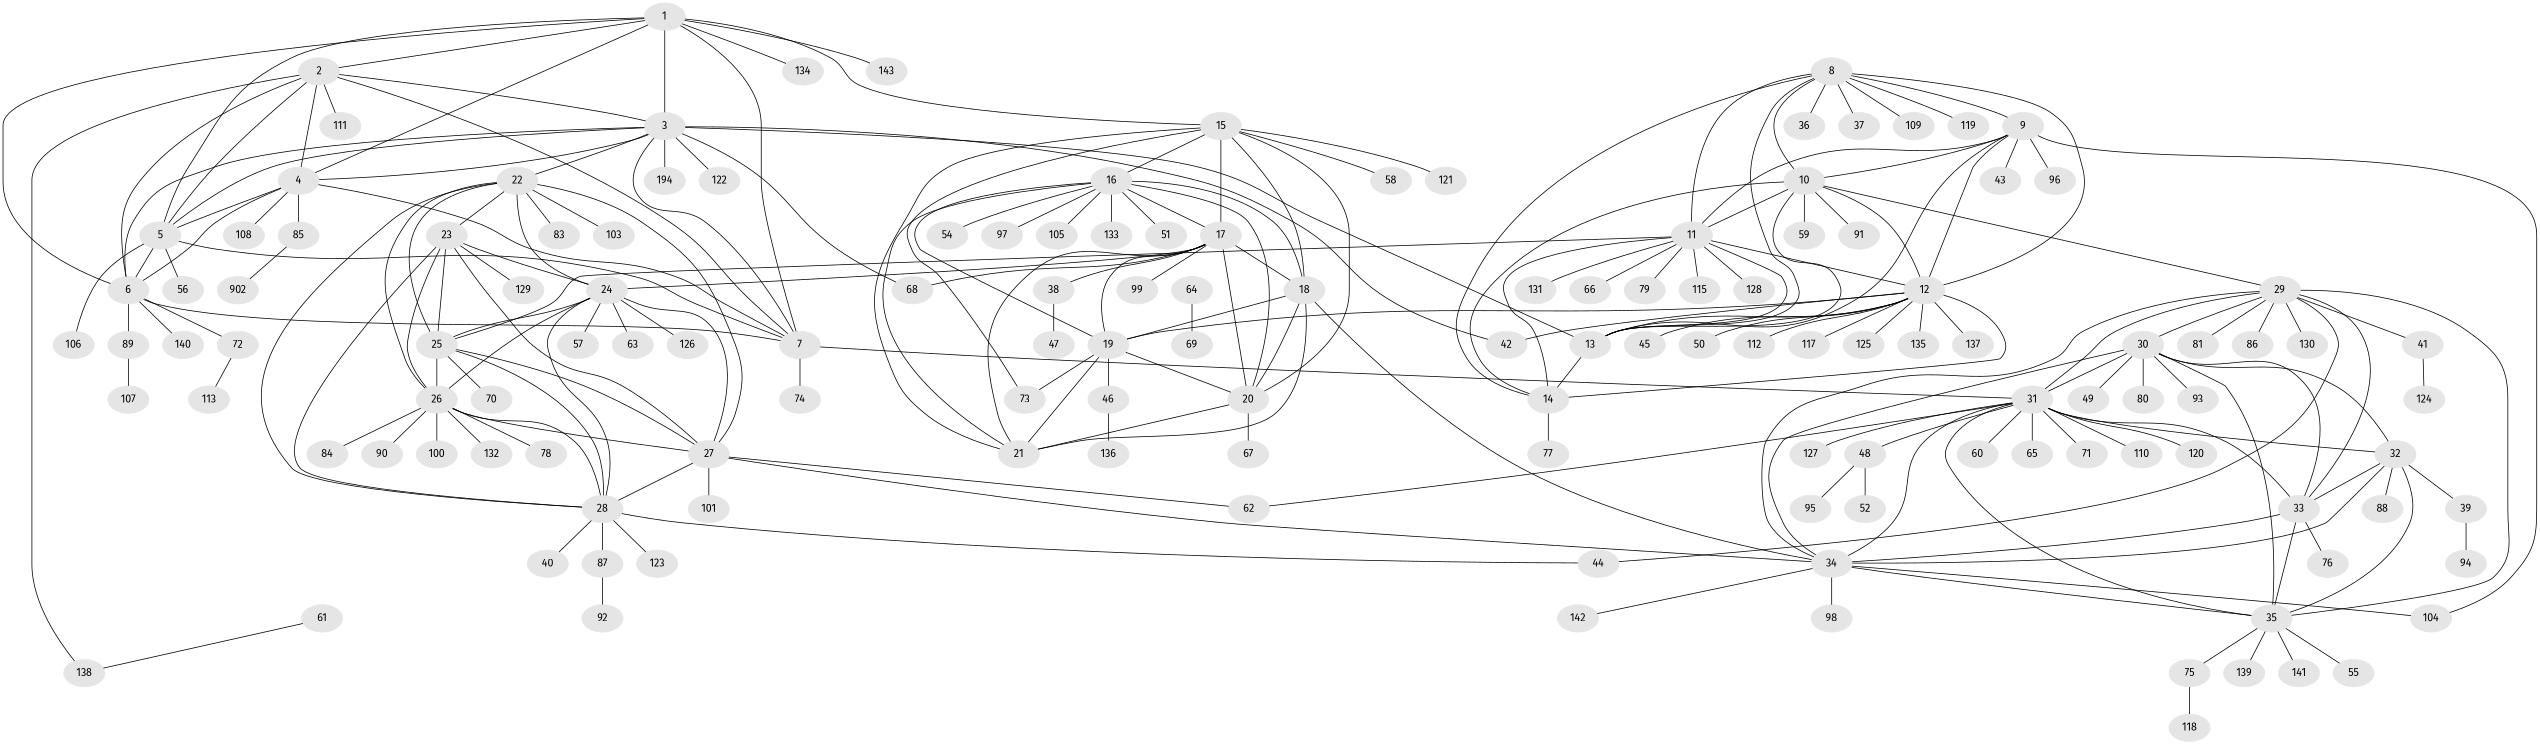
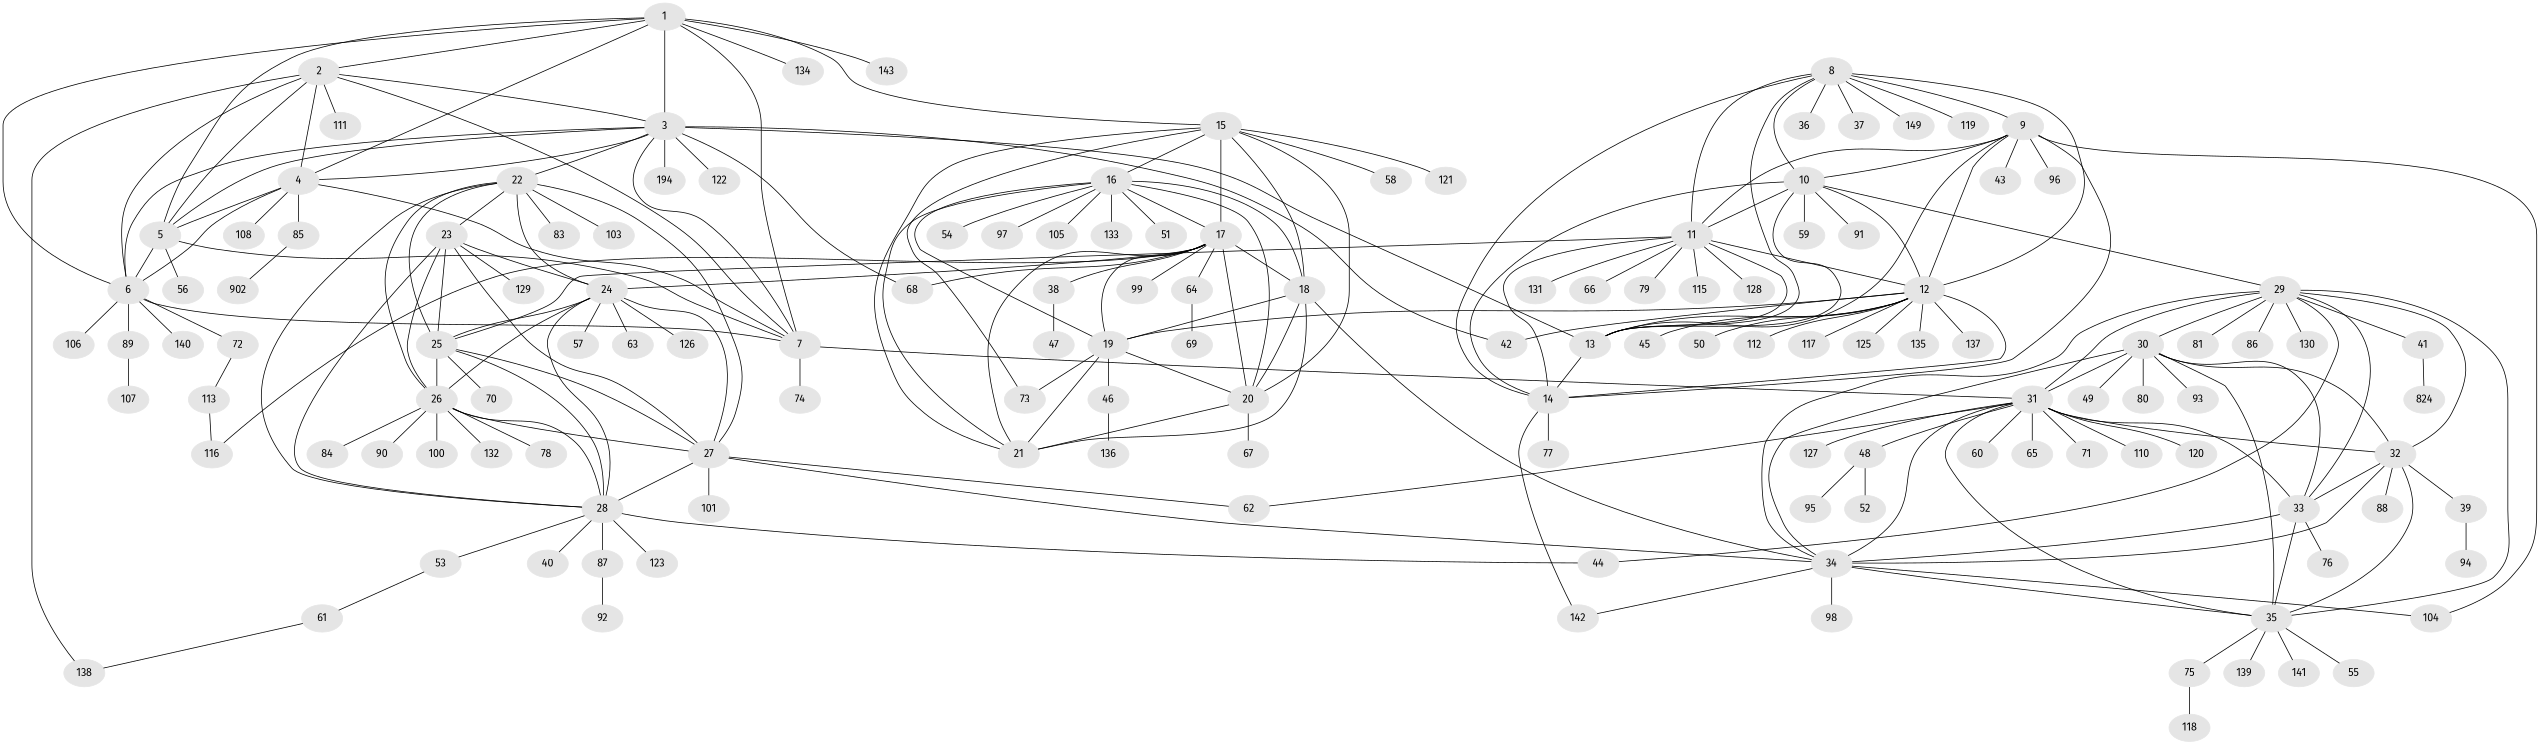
node "109": label "109" -> "149"
edge "17" -- "64": added
edge "5" -- "106": now "6" -- "106"
edge "29" -- "32": added
edge "9" -- "14": added
node "124": label "124" -> "824"
node "116": added
edge "14" -- "142": added
node "53": added
